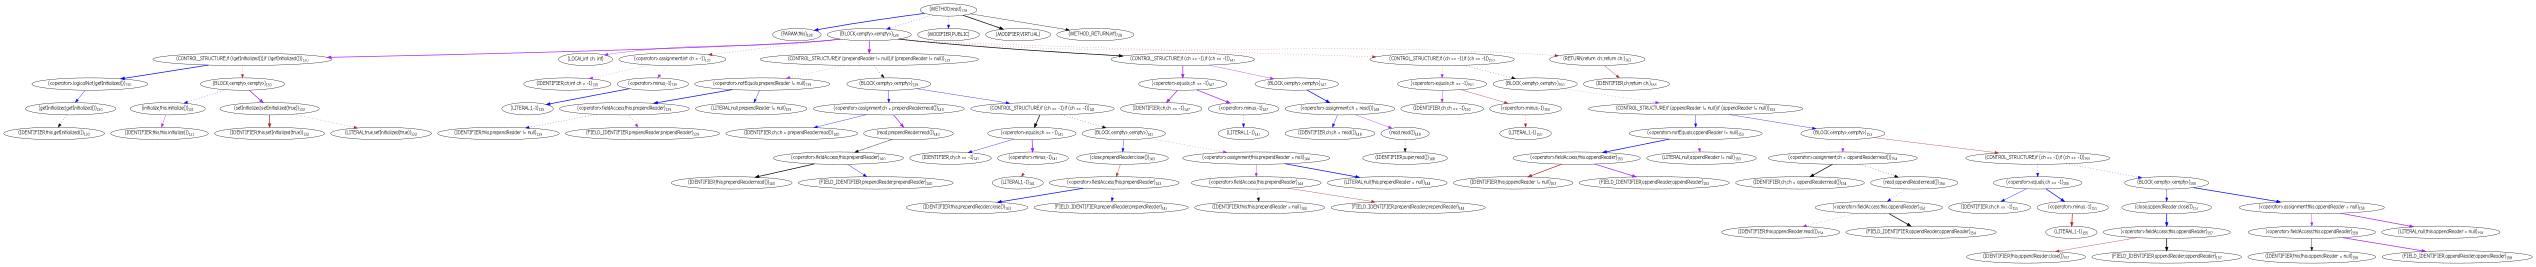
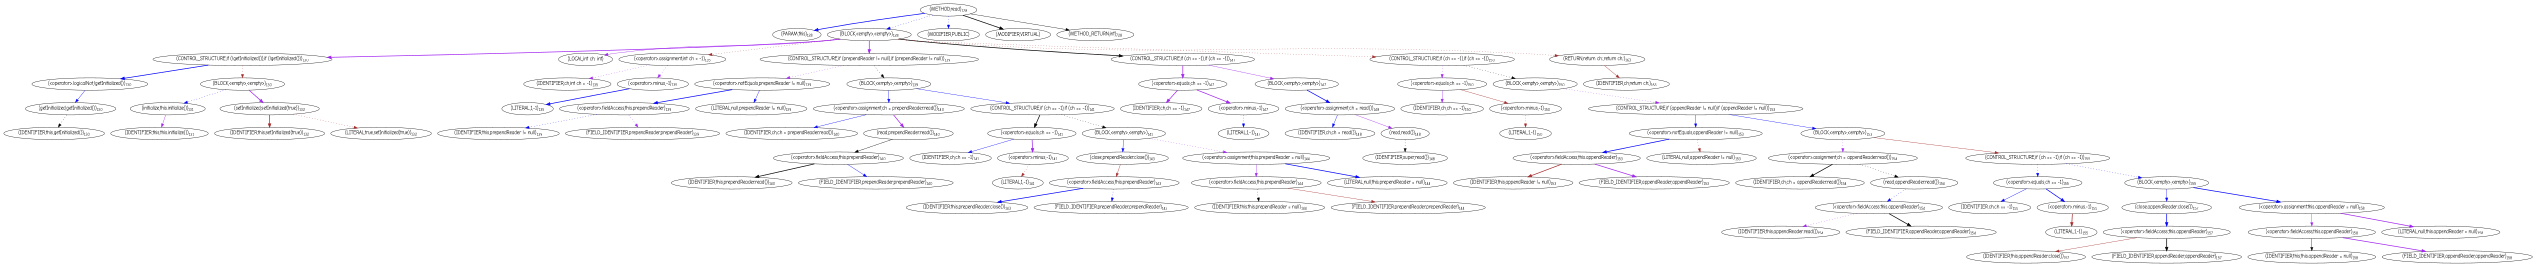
edge "(<operator>.notEquals,appendReader != null)" -> "(LITERAL,null,appendReader != null)": color purple -> brown
